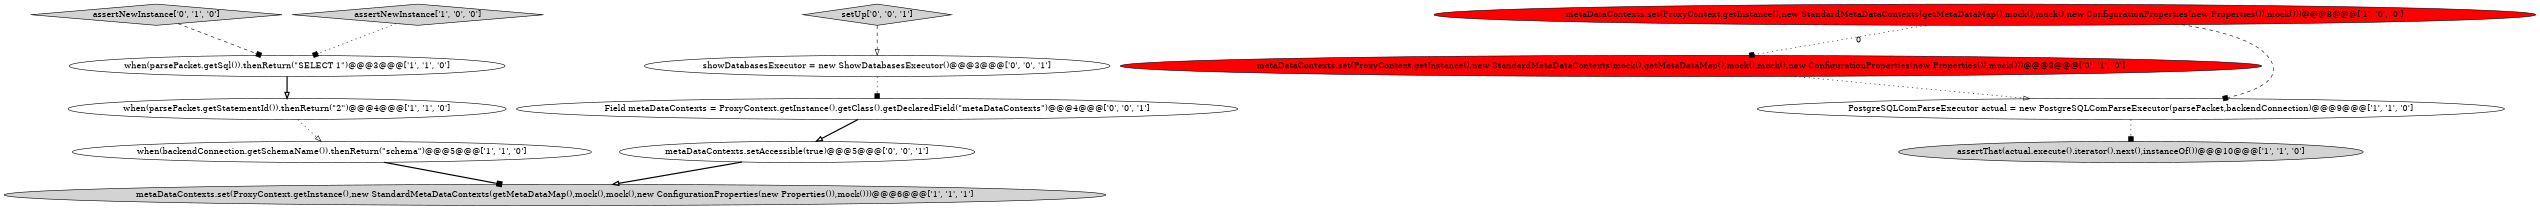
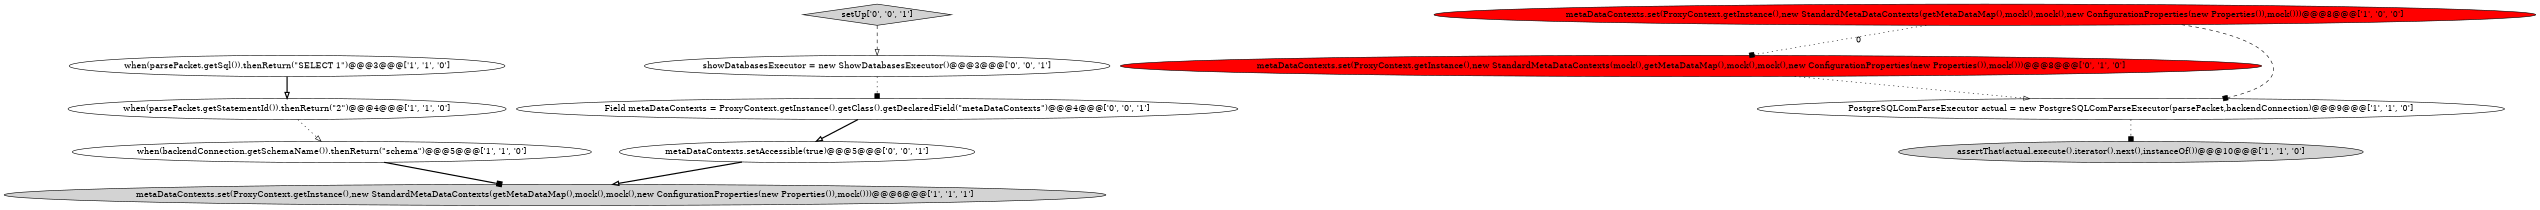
node "assertNewInstance['0', '1', '0']": removed
node "assertNewInstance['1', '0', '0']": removed
